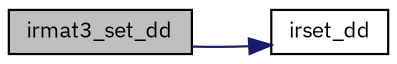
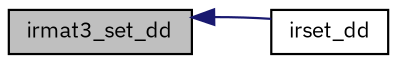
edge "irmat3_set_dd" -> "irset_dd": reversed
